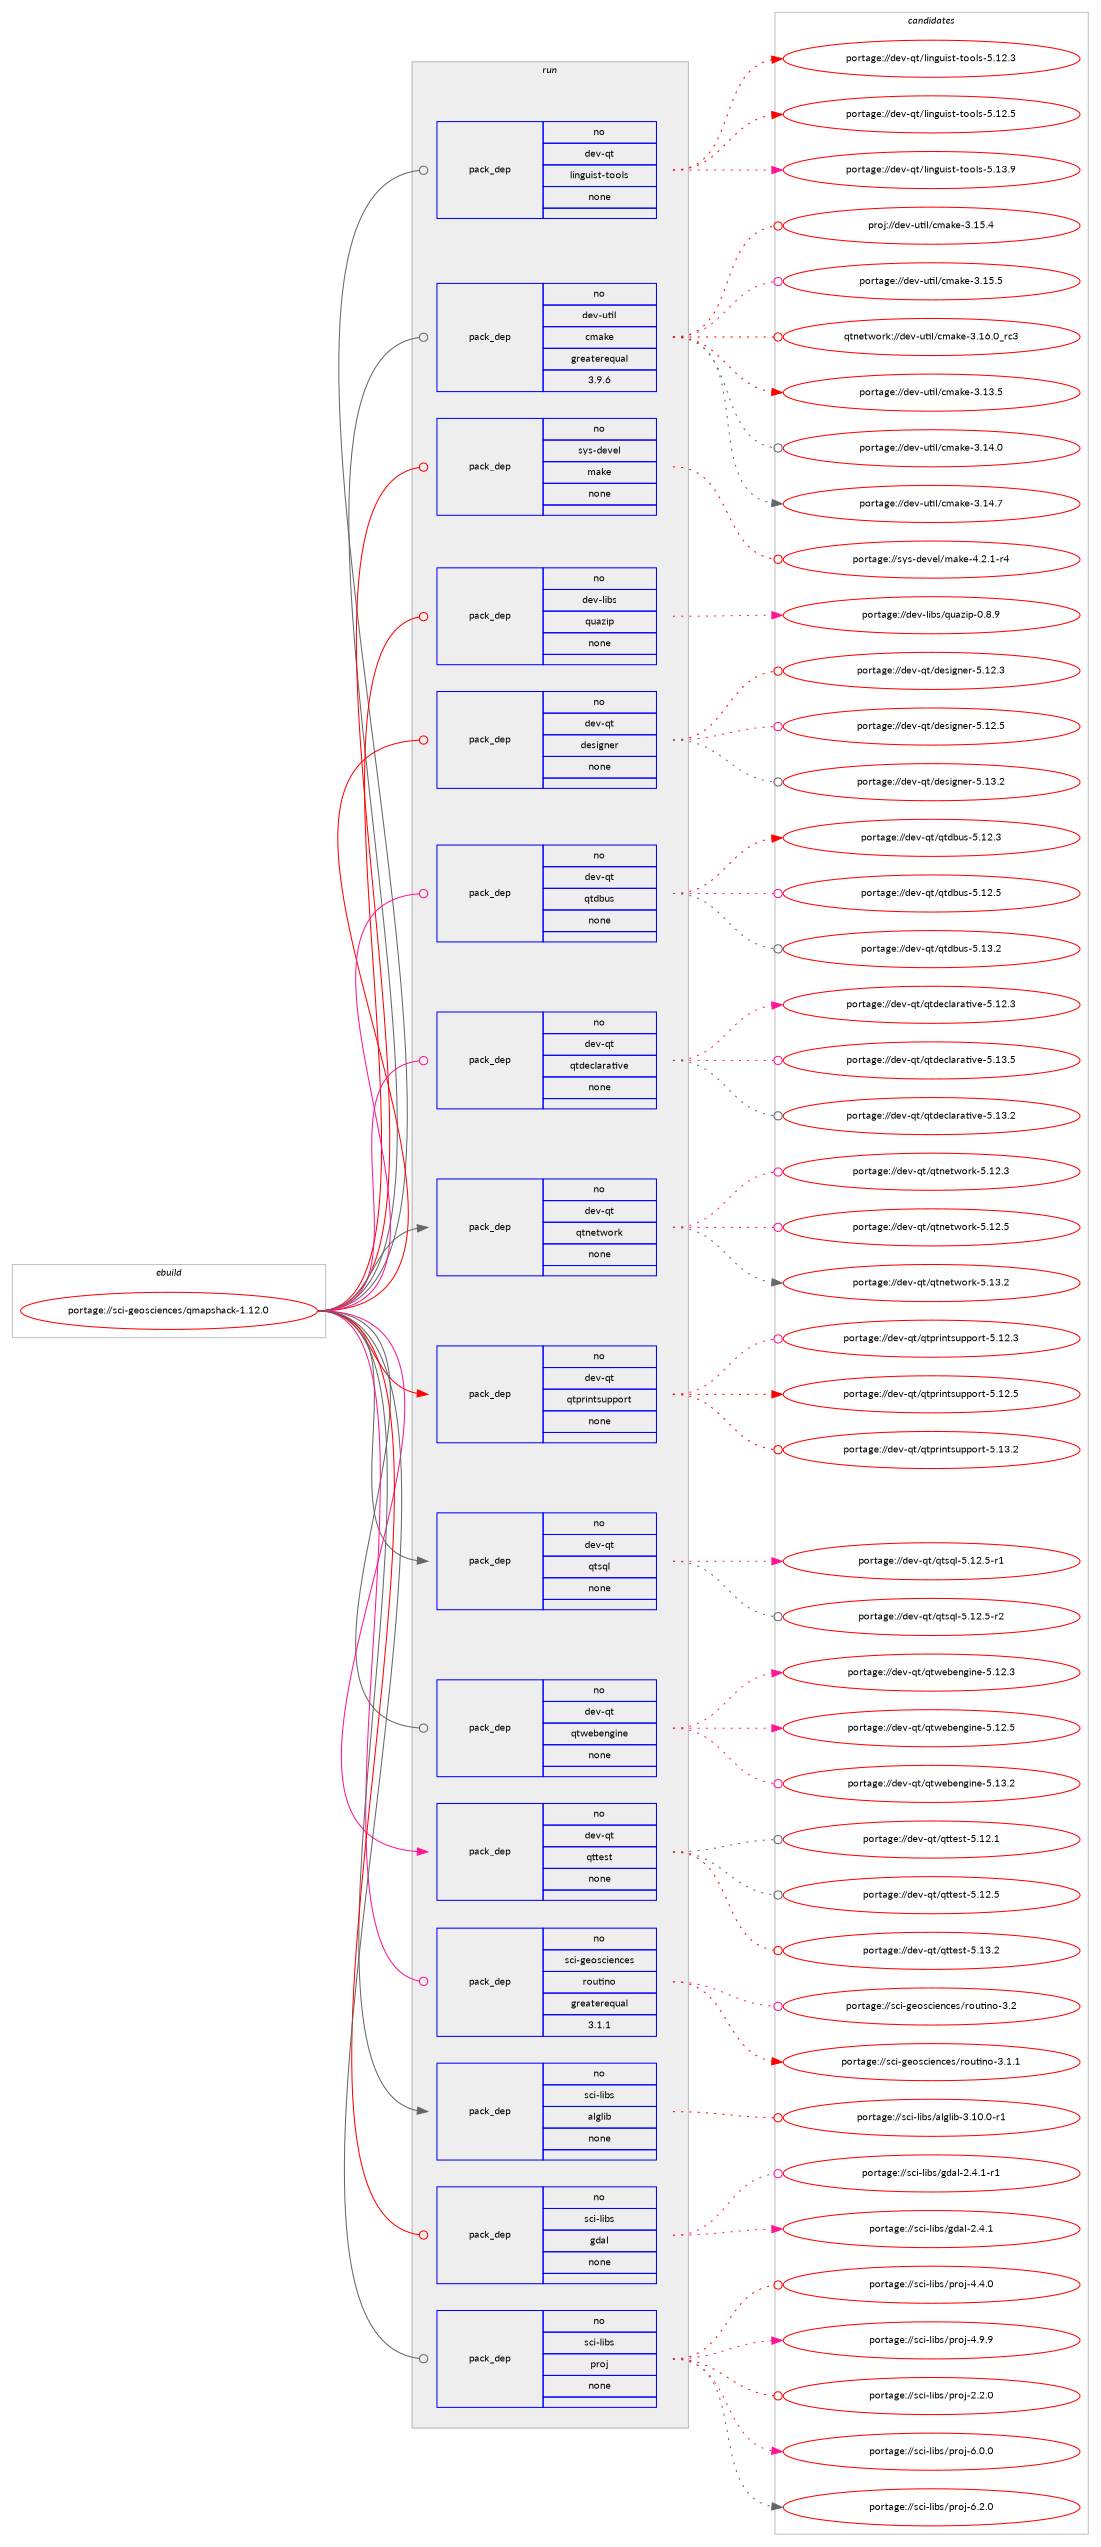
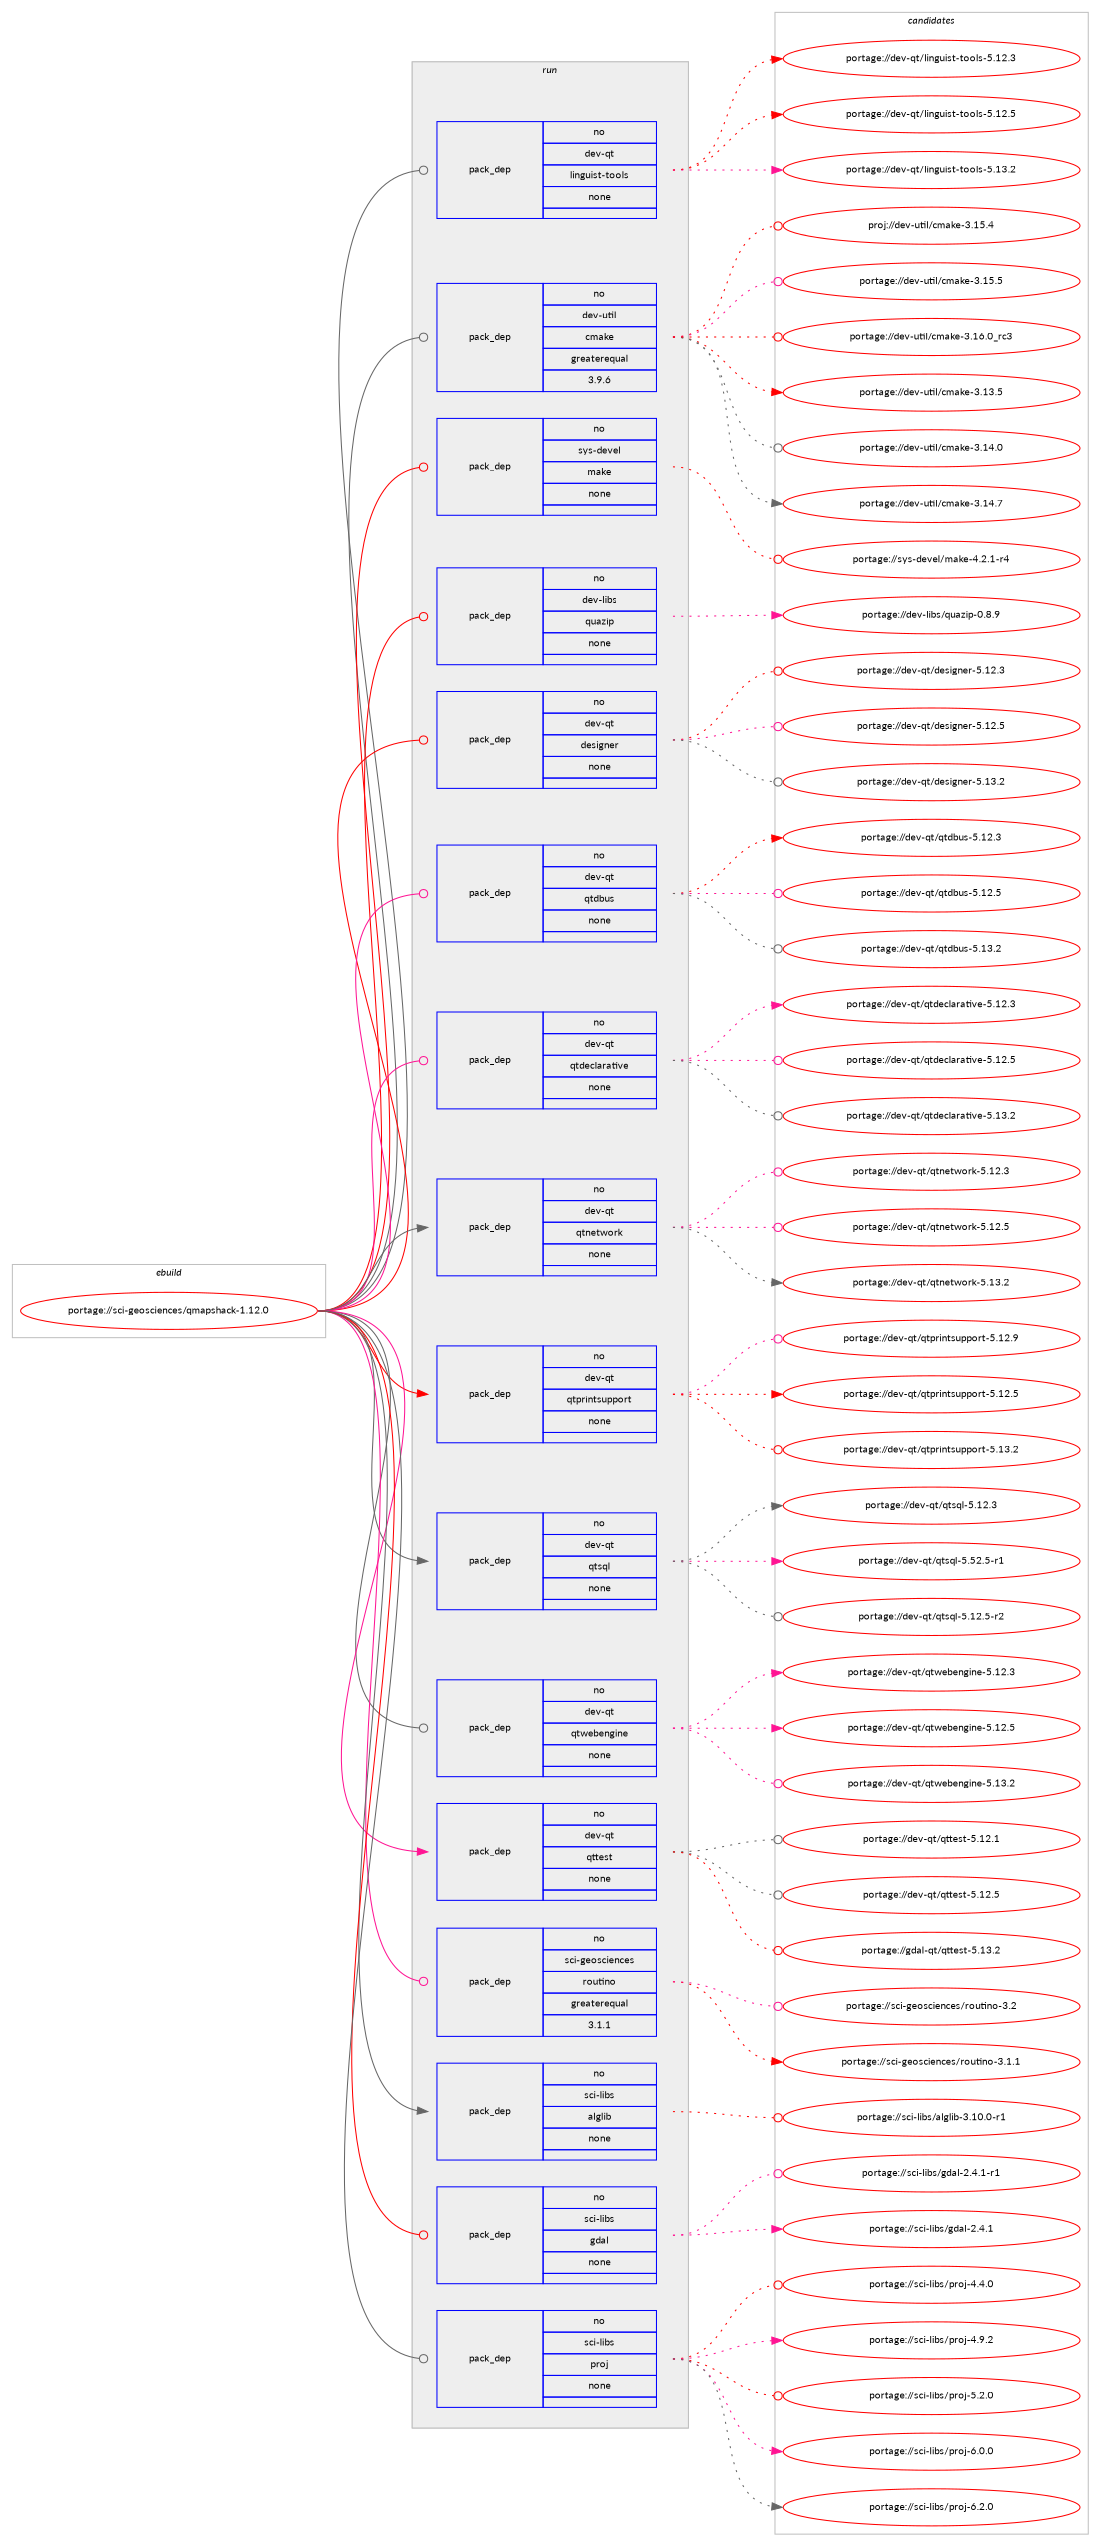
node "portage://dev-qt/linguist-tools-5.13.9": label "portage://dev-qt/linguist-tools-5.13.9" -> "portage://dev-qt/linguist-tools-5.13.2"
node "qtnetwork://dev-util/cmake-3.16.0_rc3": label "qtnetwork://dev-util/cmake-3.16.0_rc3" -> "portage://dev-util/cmake-3.16.0_rc3"
node "portage://dev-qt/qtdeclarative-5.13.5": label "portage://dev-qt/qtdeclarative-5.13.5" -> "portage://dev-qt/qtdeclarative-5.12.5"
node "portage://dev-qt/qtprintsupport-5.12.3": label "portage://dev-qt/qtprintsupport-5.12.3" -> "portage://dev-qt/qtprintsupport-5.12.9"
node "portage://dev-qt/qtsql-5.12.3": added
node "portage://dev-qt/qtsql-5.12.5-r1": label "portage://dev-qt/qtsql-5.12.5-r1" -> "portage://dev-qt/qtsql-5.52.5-r1"
node "portage://dev-qt/qttest-5.13.2": label "portage://dev-qt/qttest-5.13.2" -> "portage://gdal-qt/qttest-5.13.2"
node "portage://sci-libs/proj-4.9.9": label "portage://sci-libs/proj-4.9.9" -> "portage://sci-libs/proj-4.9.2"
node "portage://sci-libs/proj-2.2.0": label "portage://sci-libs/proj-2.2.0" -> "portage://sci-libs/proj-5.2.0"
